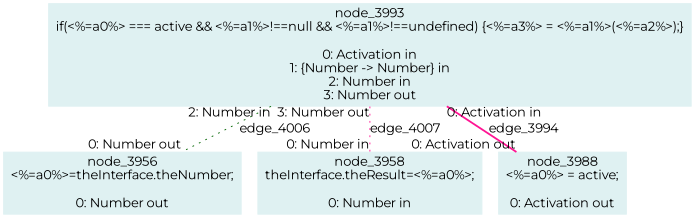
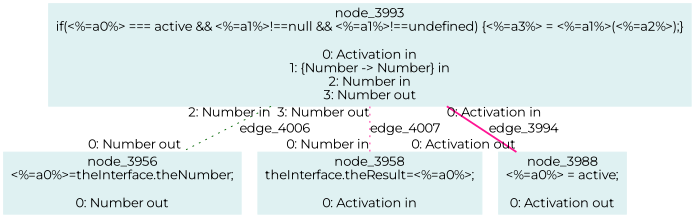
node "node_3958 theInterface.theResult=<%=a0%>; 0: Number in": label "node_3958 theInterface.theResult=<%=a0%>; 0: Number in" -> "node_3958 theInterface.theResult=<%=a0%>; 0: Activation in"
